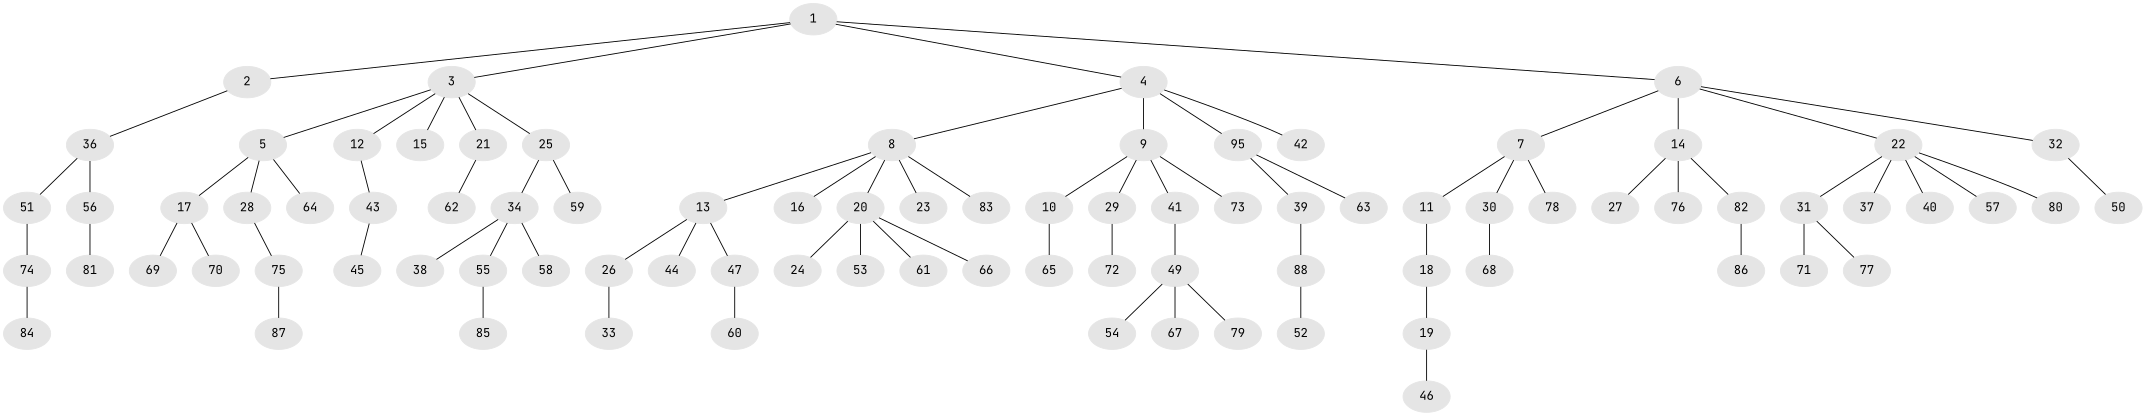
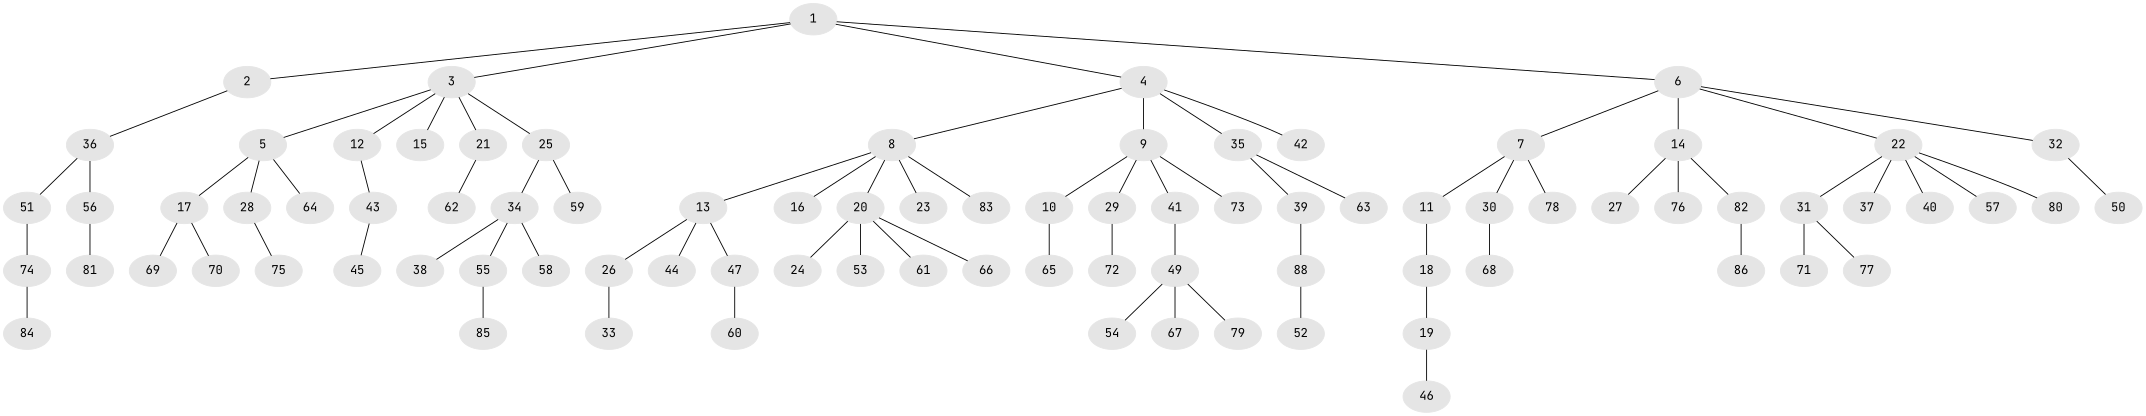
node "95": label "95" -> "35"
node "87": removed
